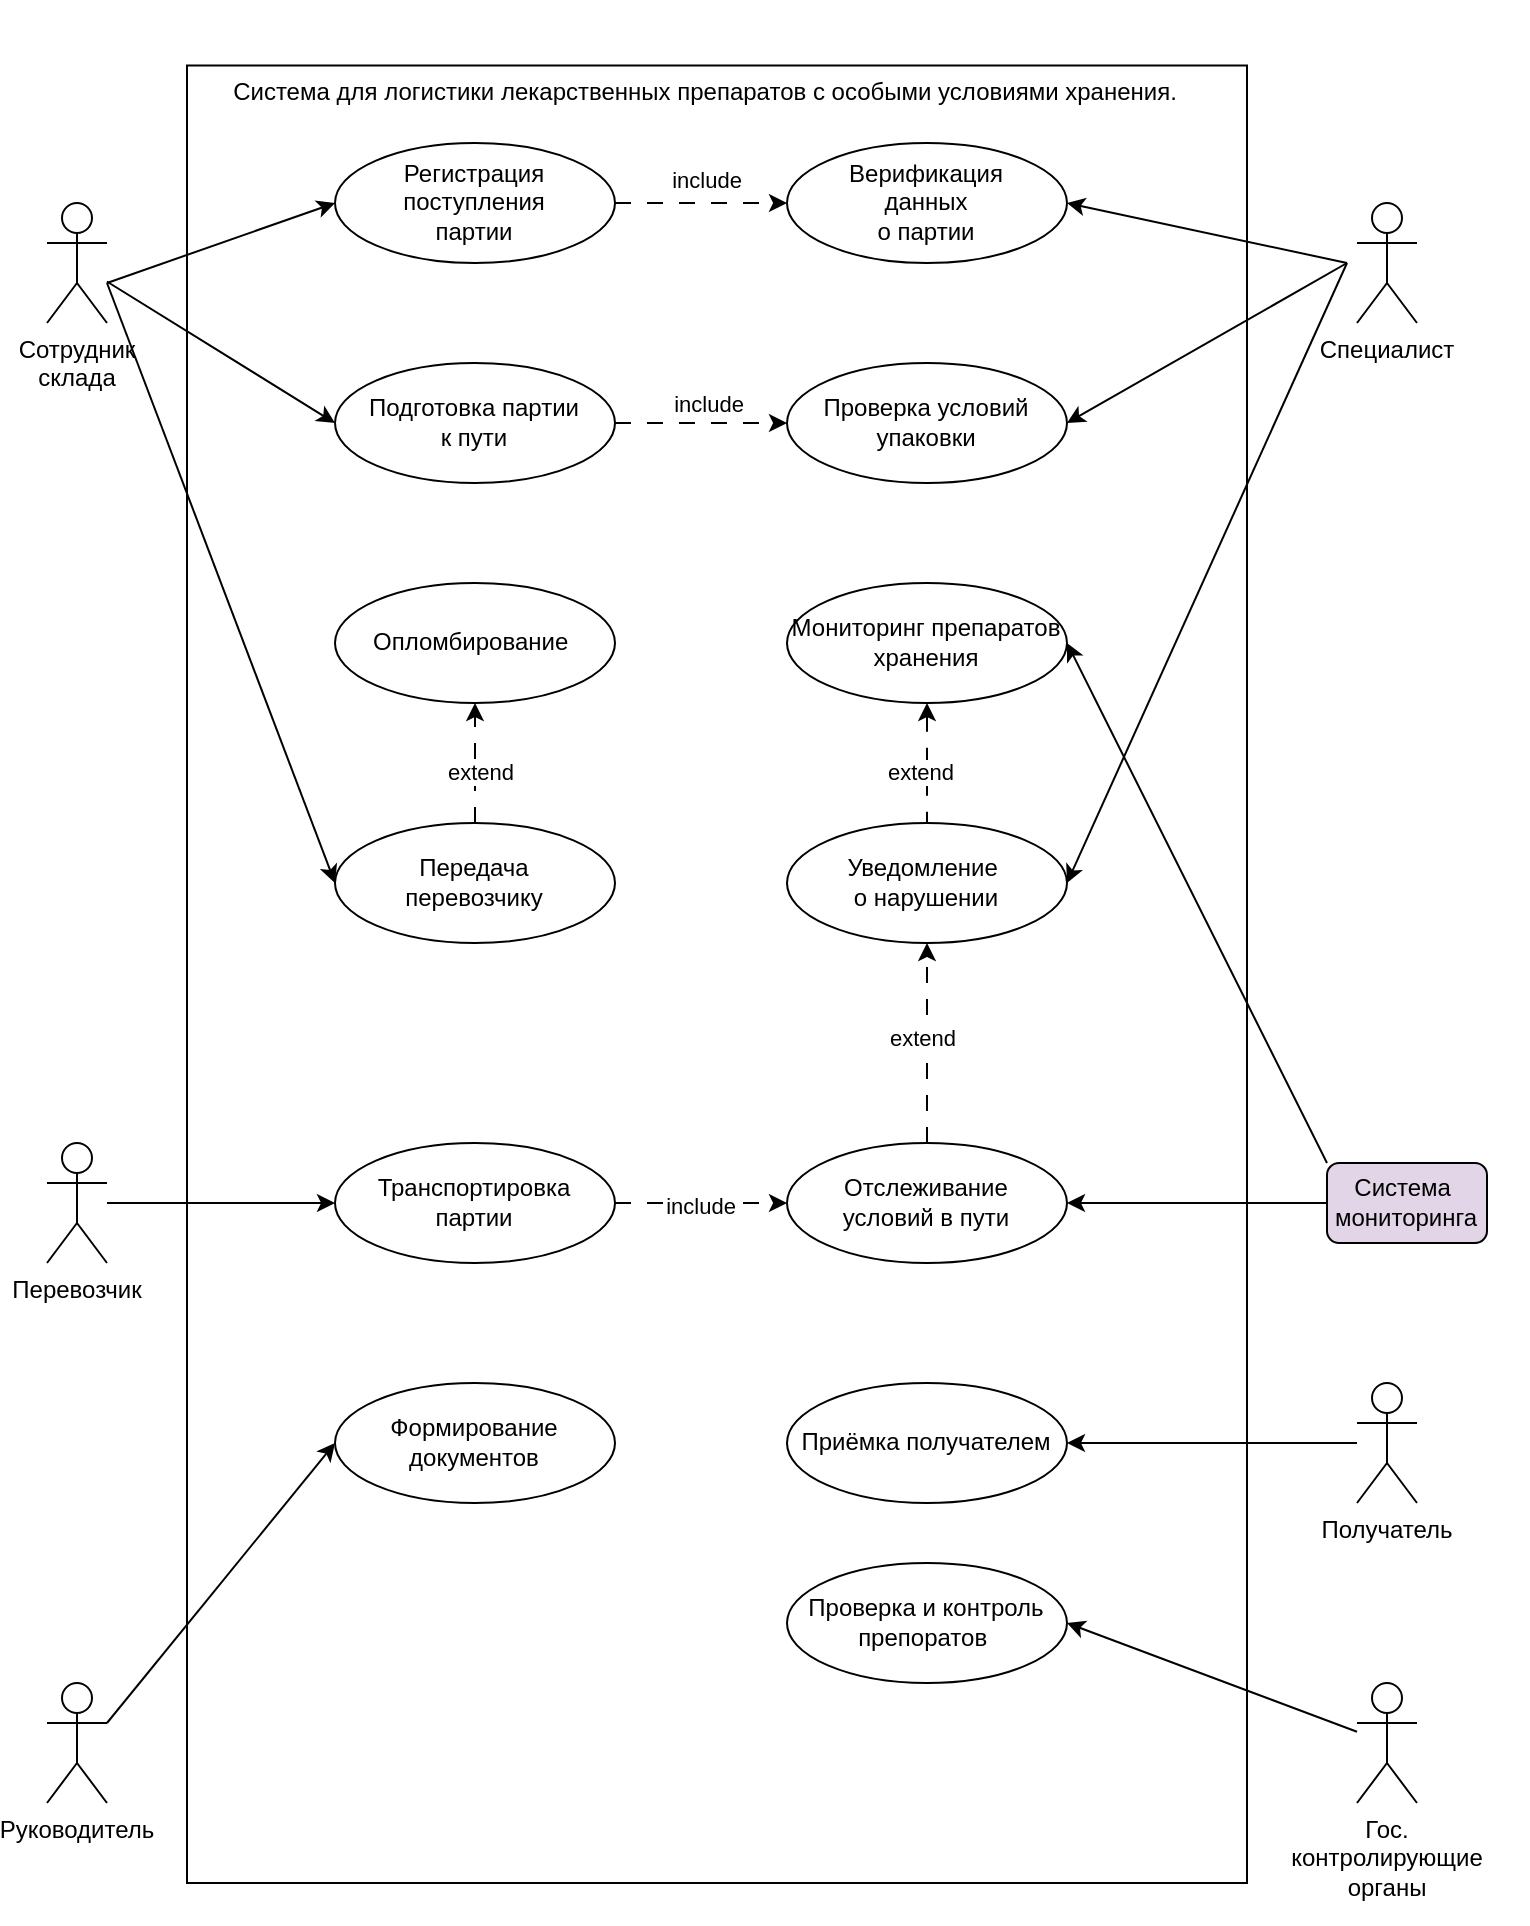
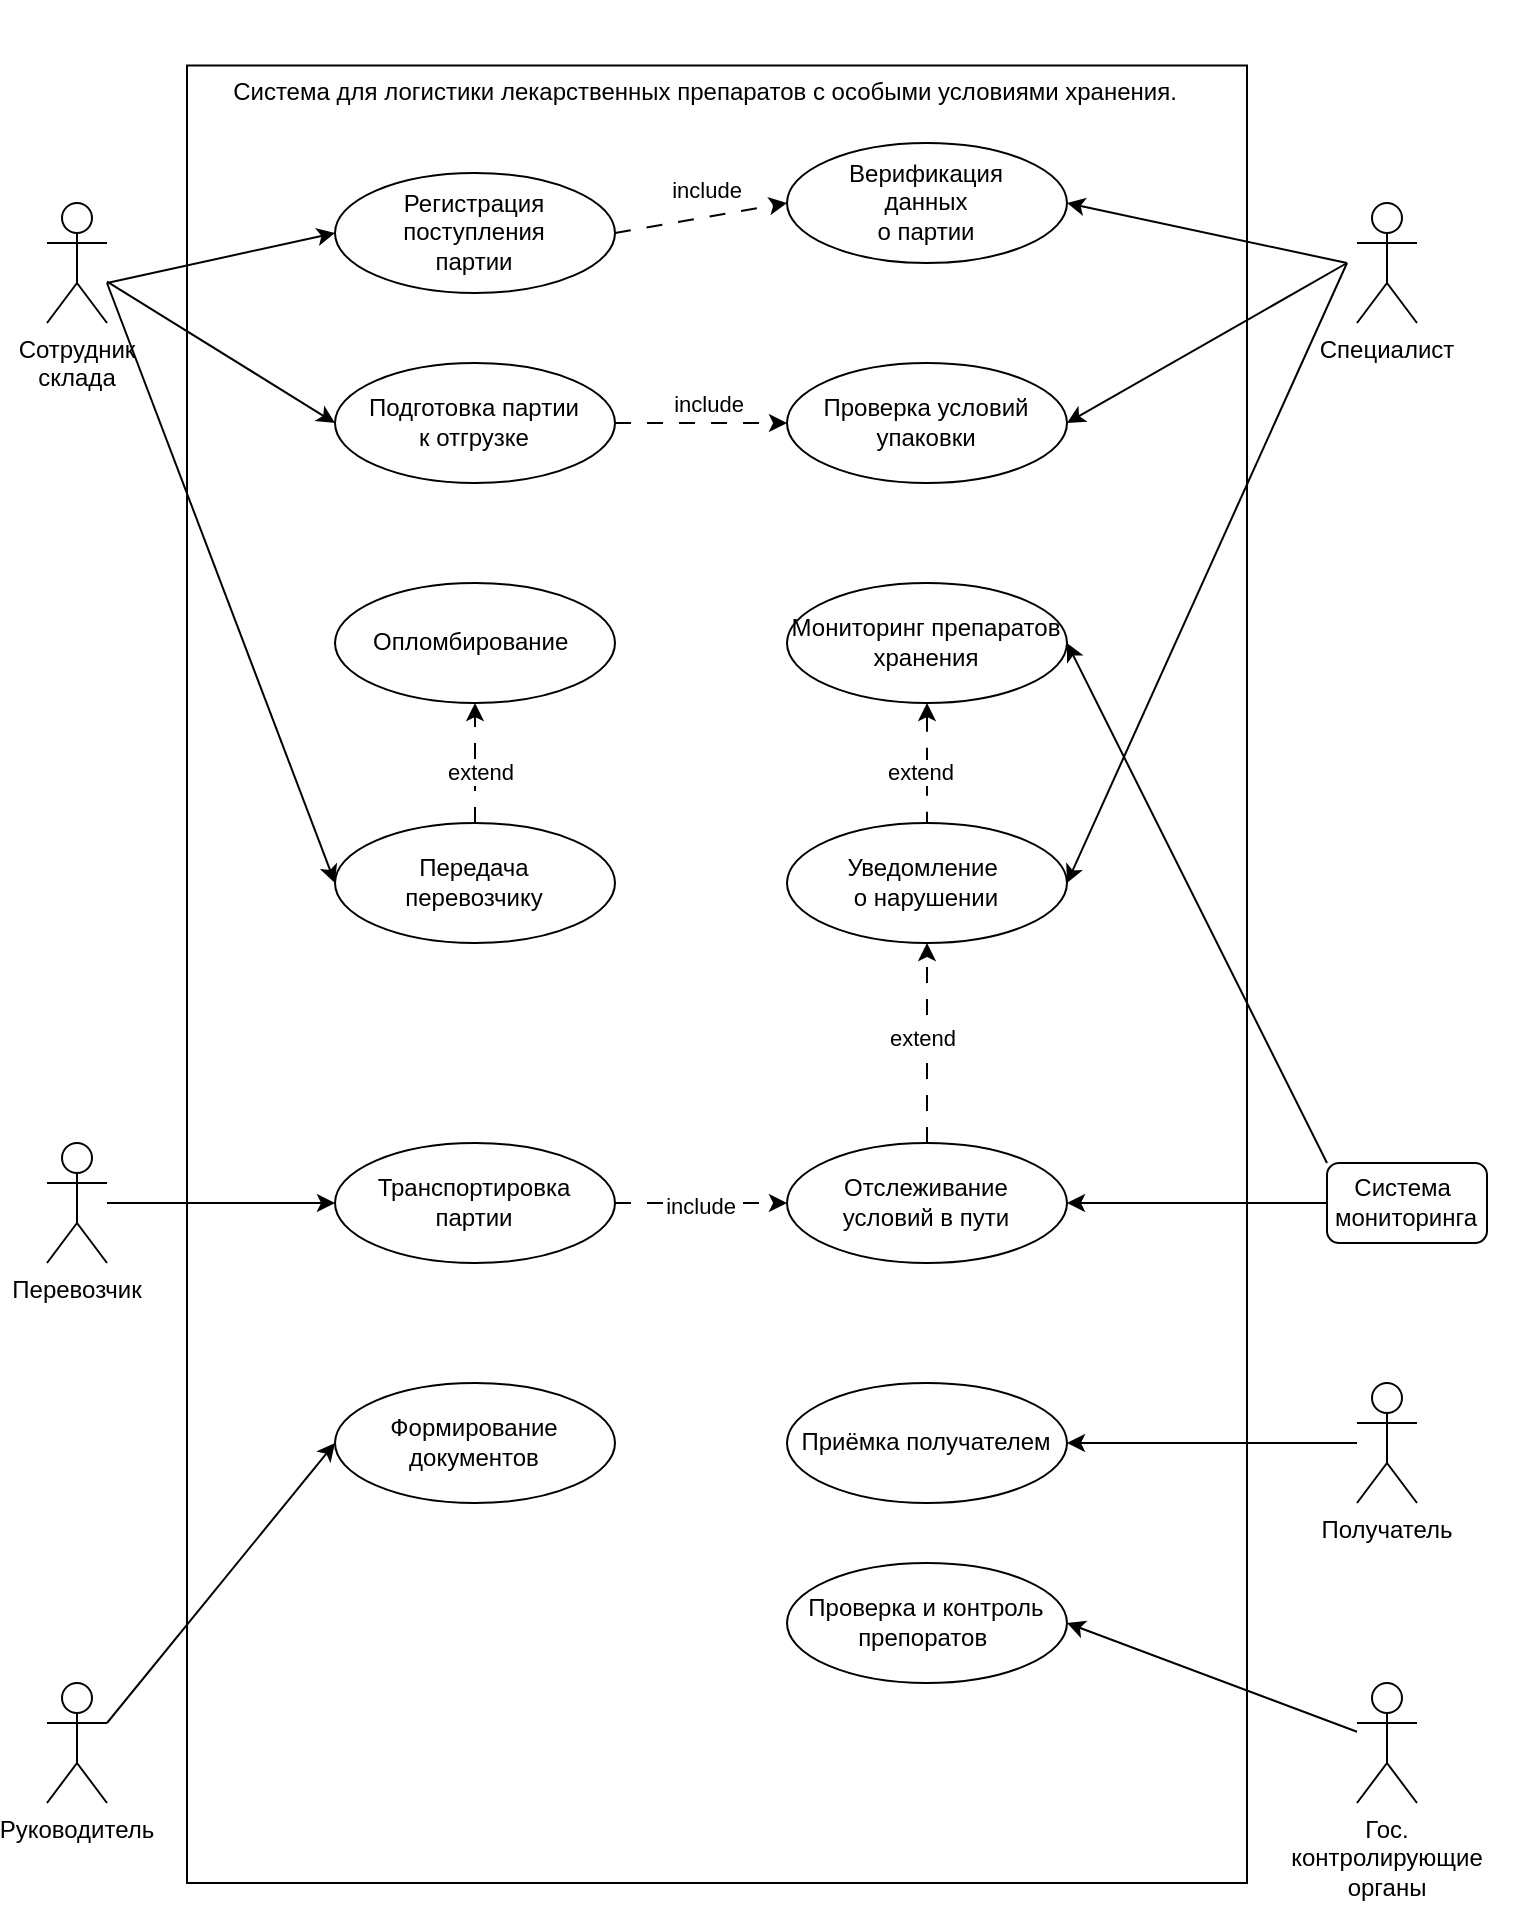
node "Регистрация поступления партии": moved (475, 203) -> (475, 233)
node "Подготовка партии к пути": label "Подготовка партии к пути" -> "Подготовка партии к отгрузке"
node "Система мониторинга": fillcolor #e1d5e7 -> #ffffff
